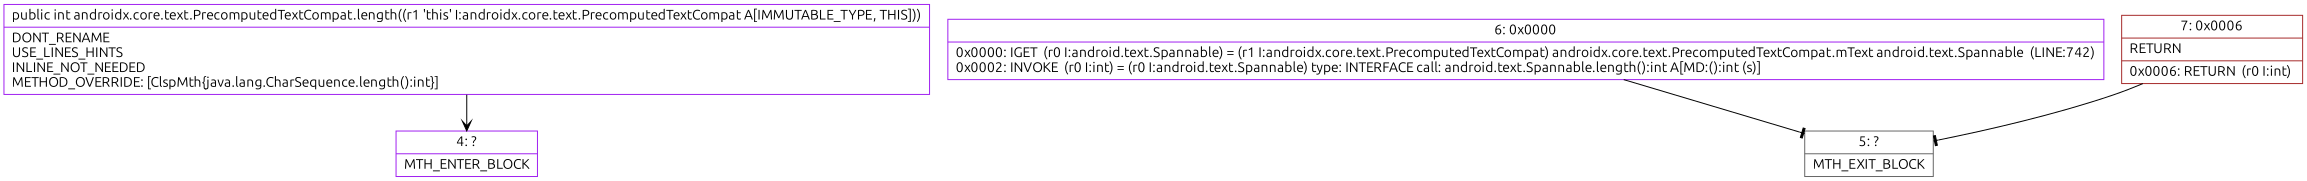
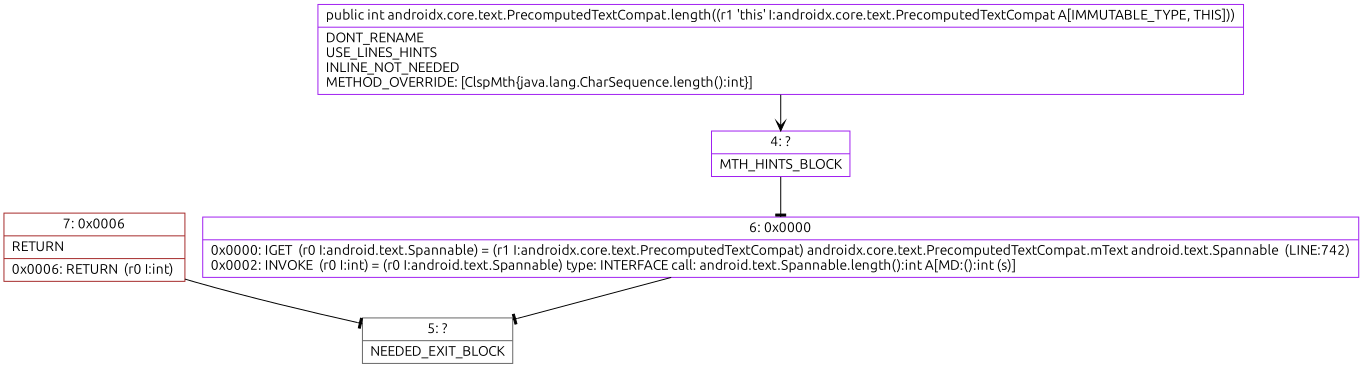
node "4: ?": text "MTH_ENTER_BLOCK" -> "MTH_HINTS_BLOCK"
node "5: ?": text "MTH_EXIT_BLOCK" -> "NEEDED_EXIT_BLOCK"
edge "4: ?" -> "6: 0x0000": added
